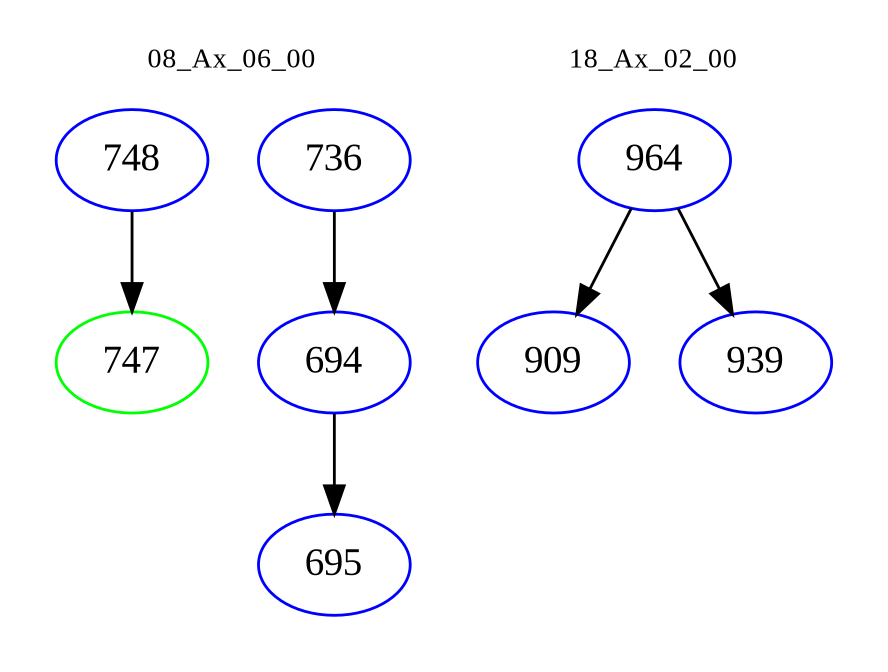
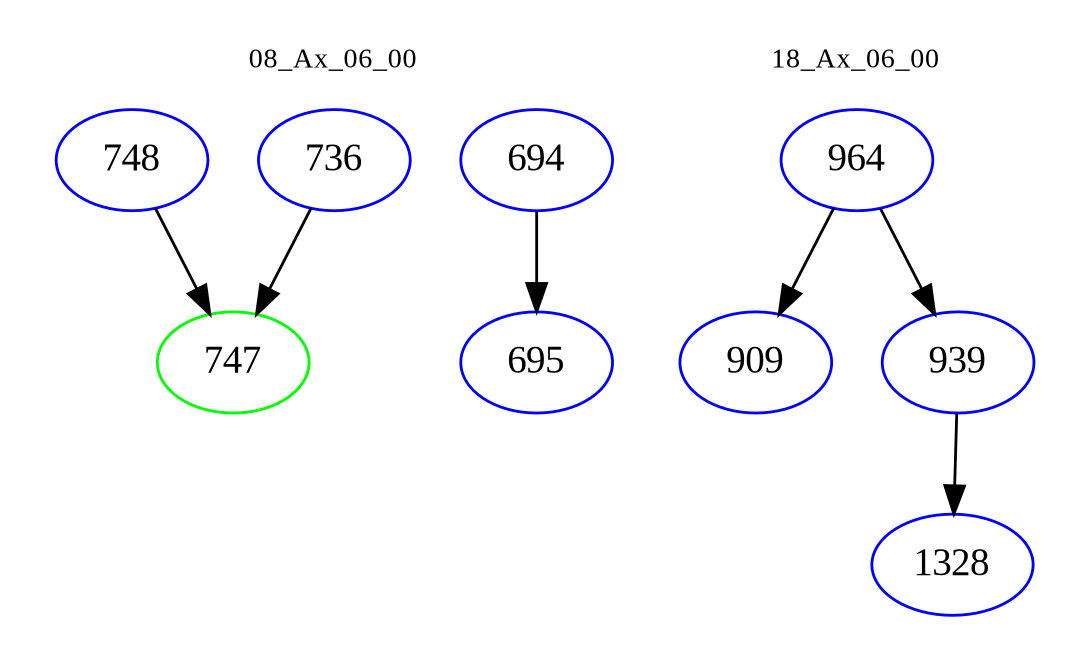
cluster "18_Ax_02_00": label "18_Ax_02_00" -> "18_Ax_06_00"
edge "736" -> "694": now "736" -> "747"
node "1328": added
